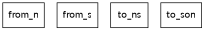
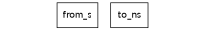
node "from_n": removed
node "to_son": removed
